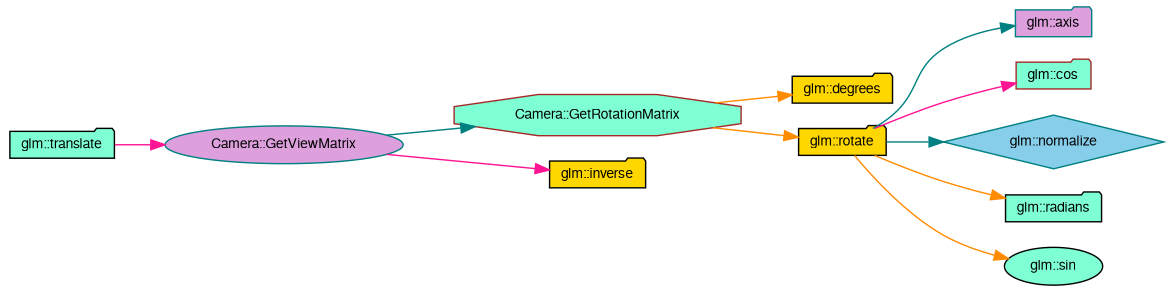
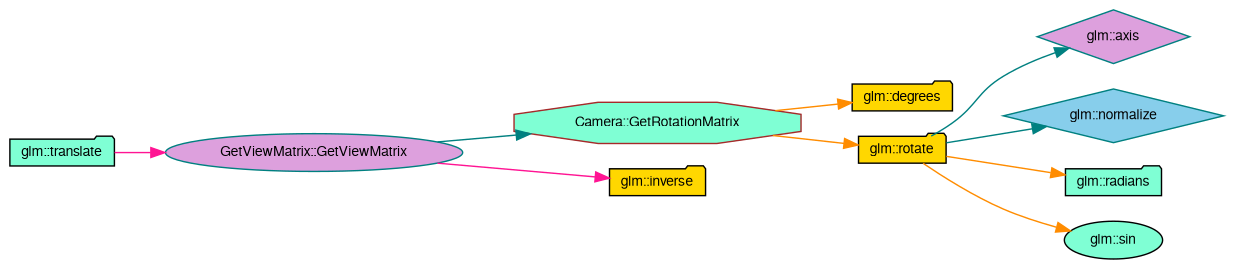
node "glm::axis": shape folder -> diamond
node "glm::cos": removed
node "Camera::GetViewMatrix": label "Camera::GetViewMatrix" -> "GetViewMatrix::GetViewMatrix"
